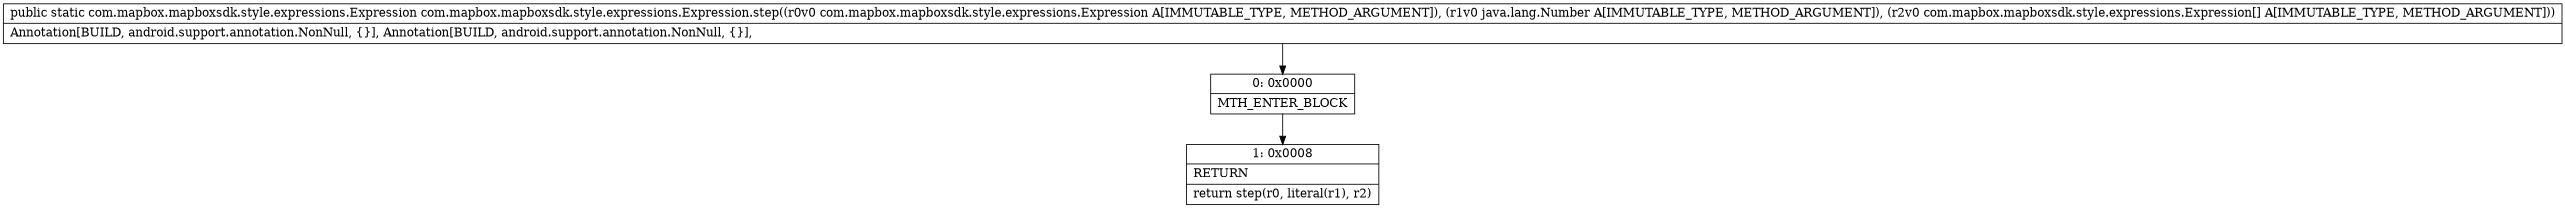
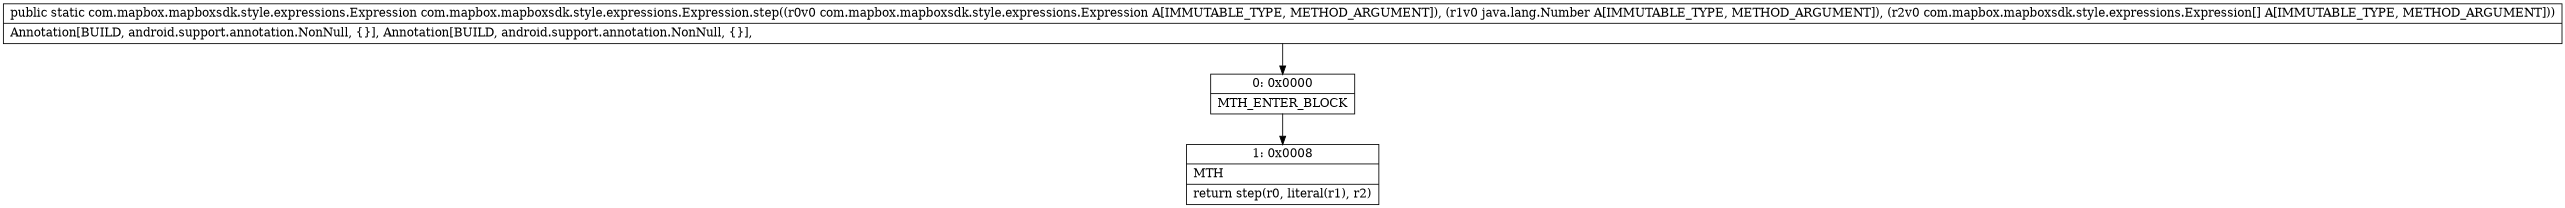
node "1: 0x0008": text "RETURN" -> "MTH"
